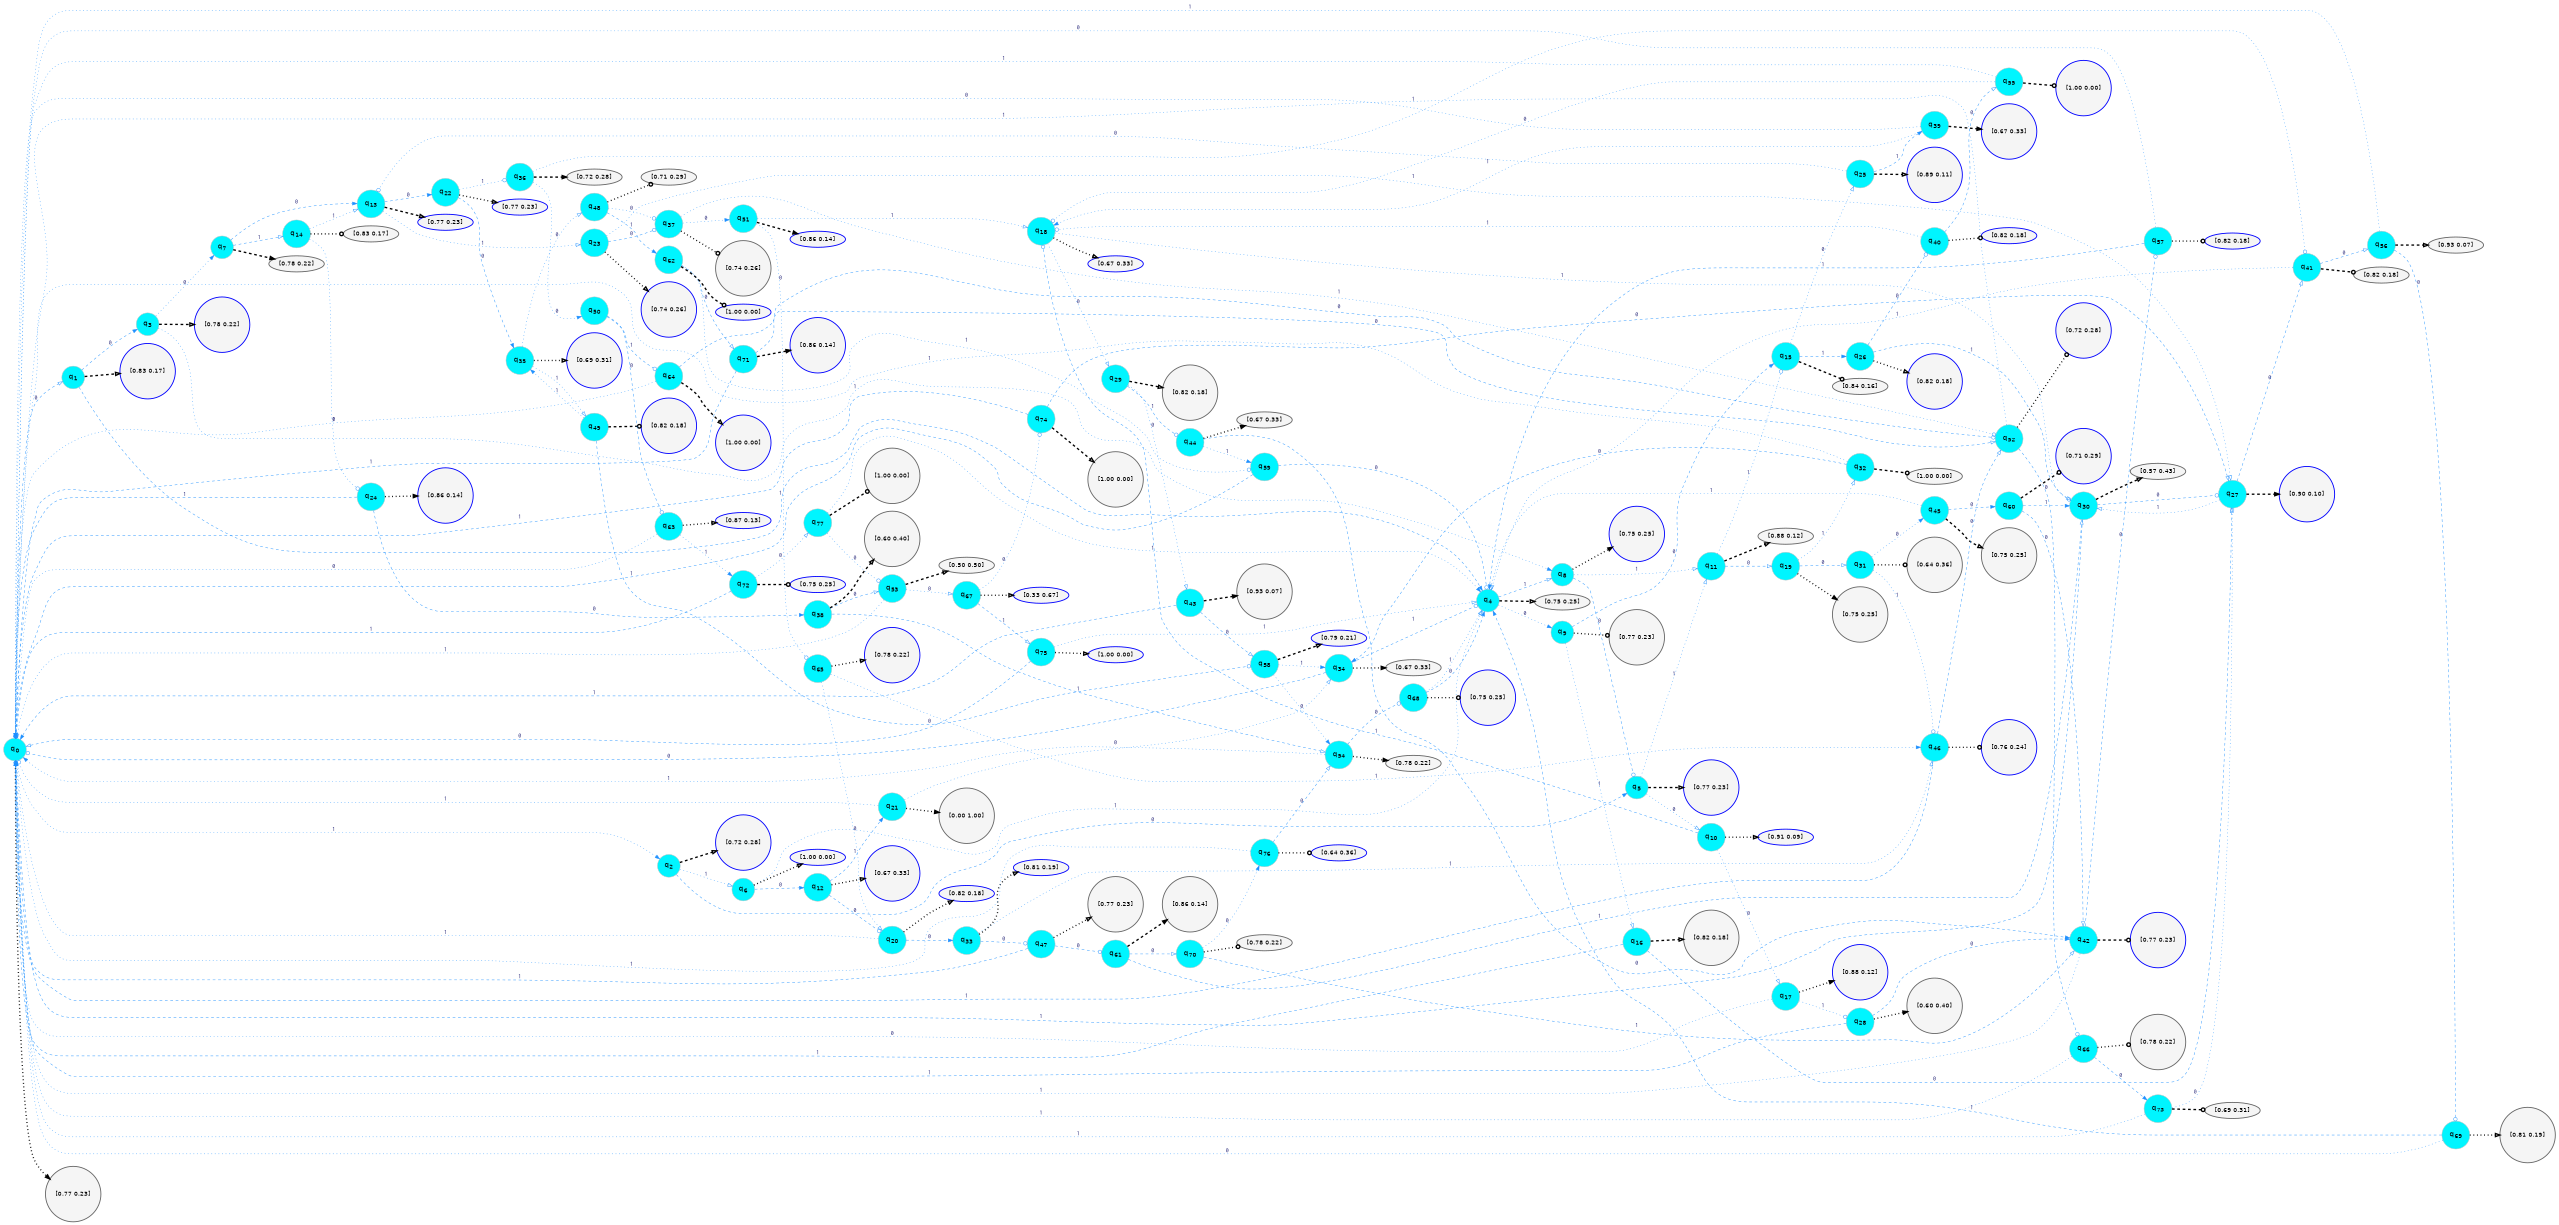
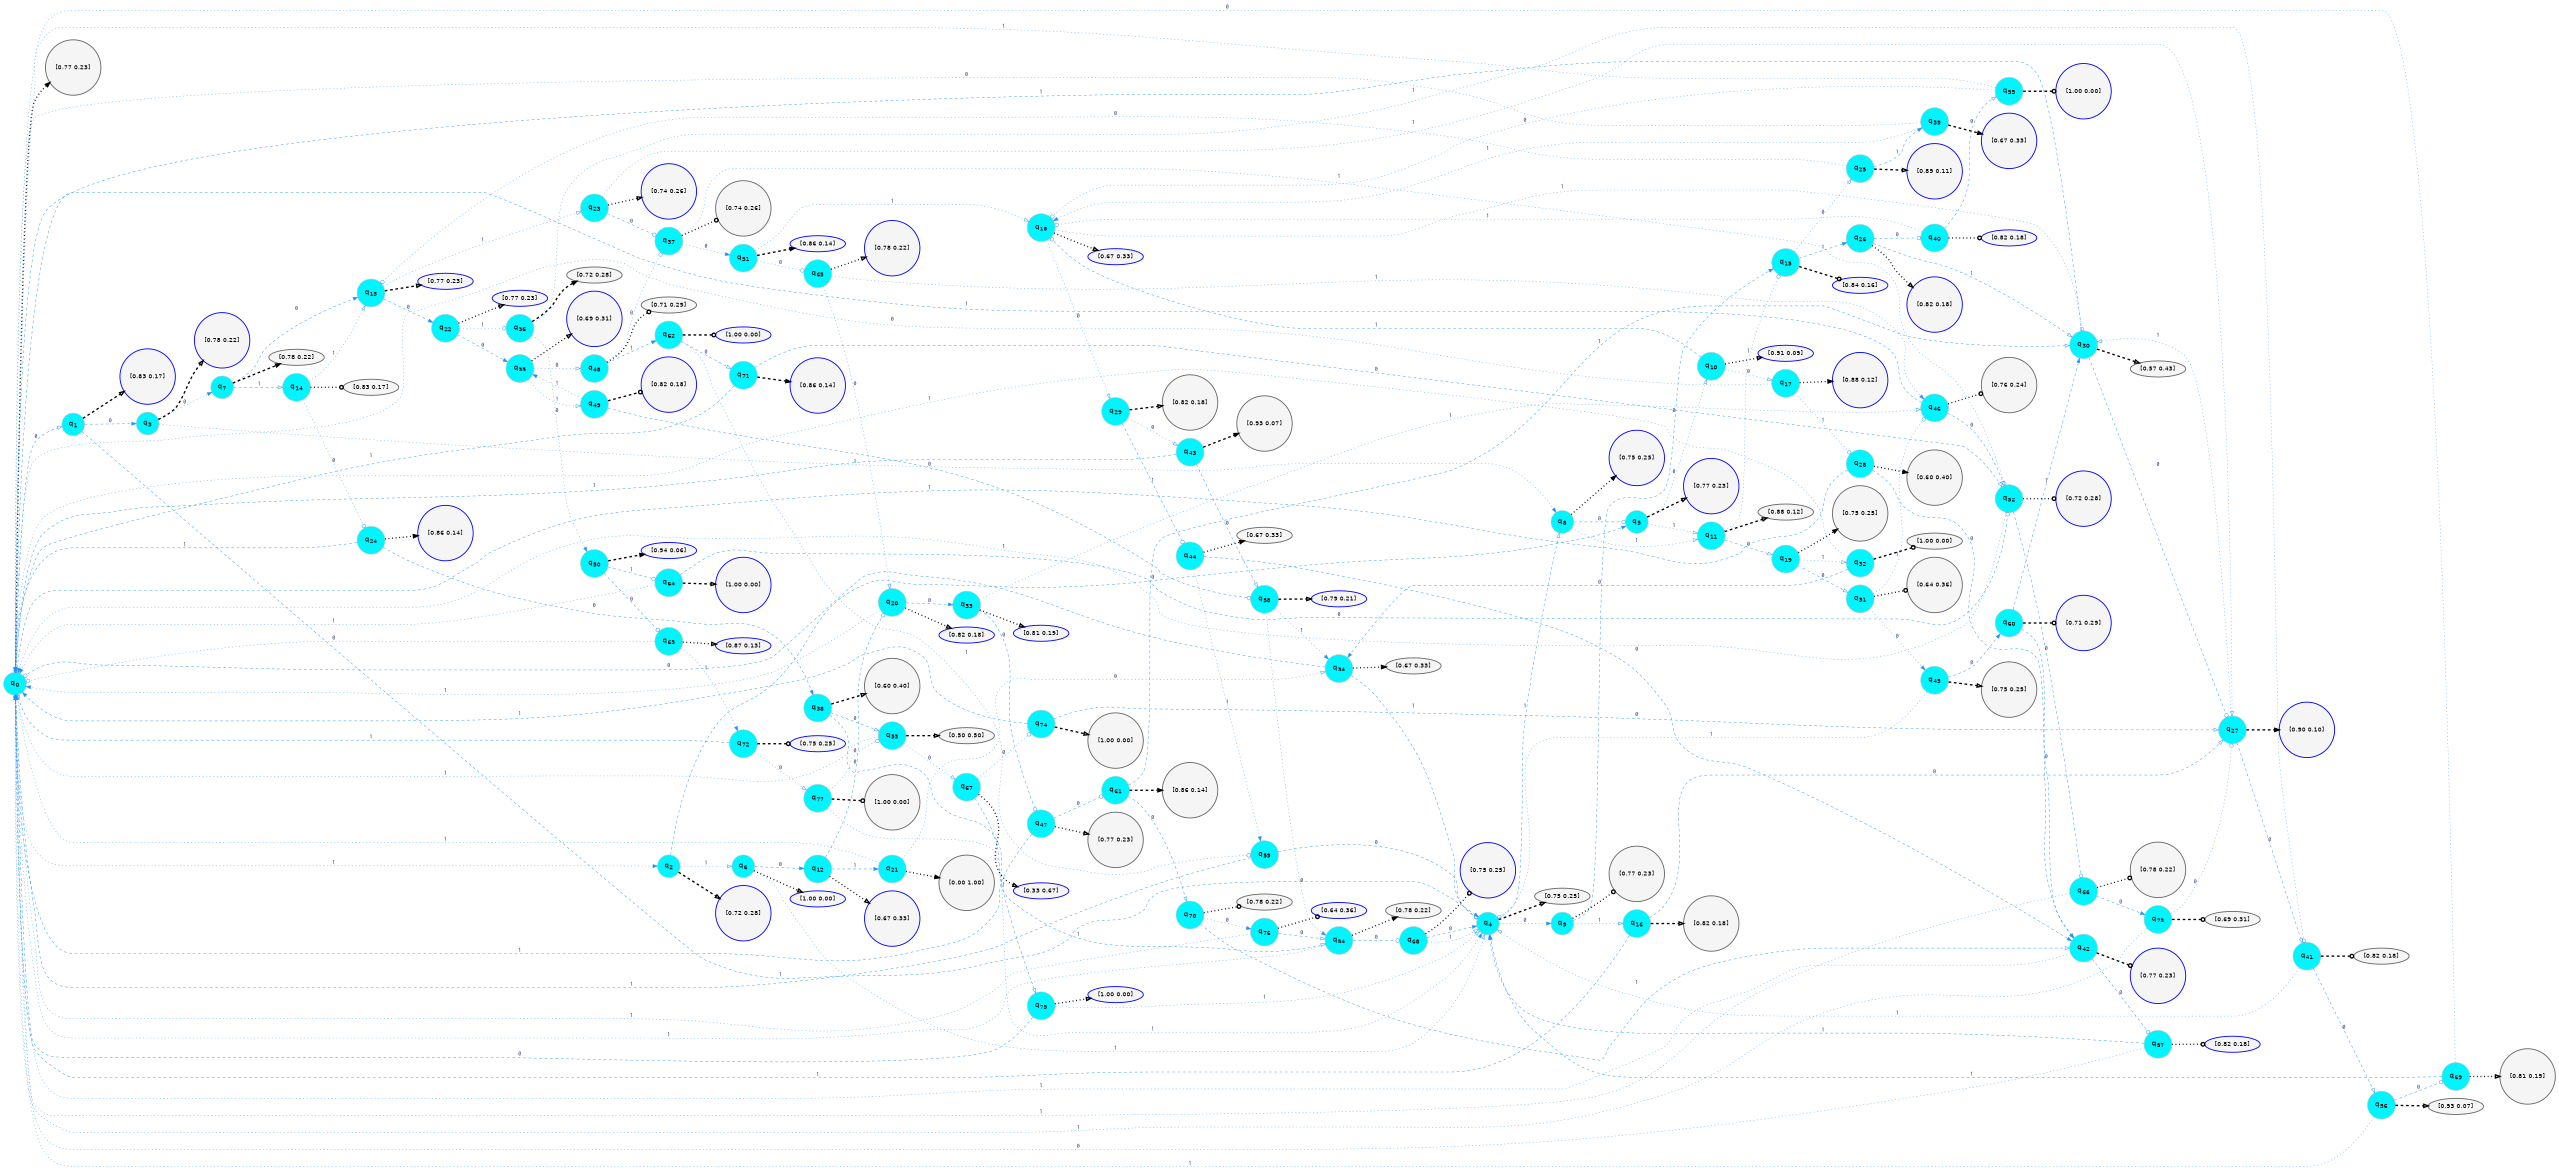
node "[0.84 0.16]": color gray40 -> blue
node "[0.94 0.06]": added
node "[0.76 0.24]": color blue -> gray40
